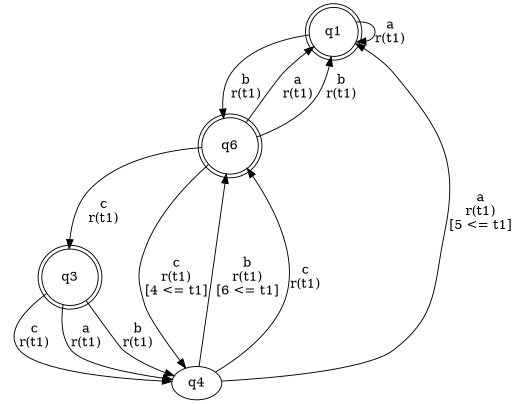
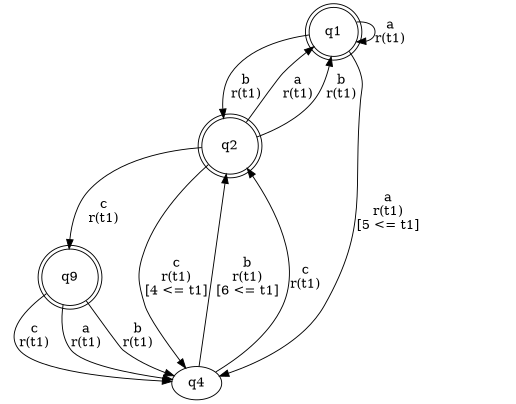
node "q6": label "q6" -> "q2"
node "q3": label "q3" -> "q9"
edge "q4" -> "q1": reversed
